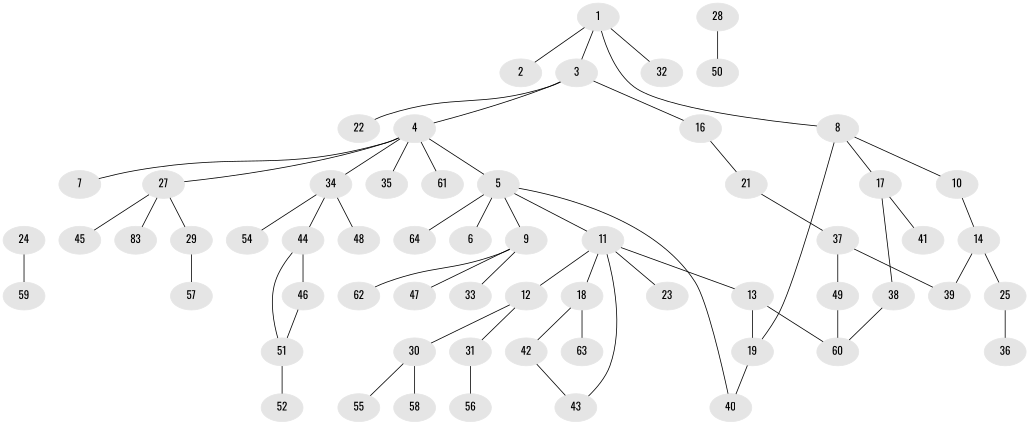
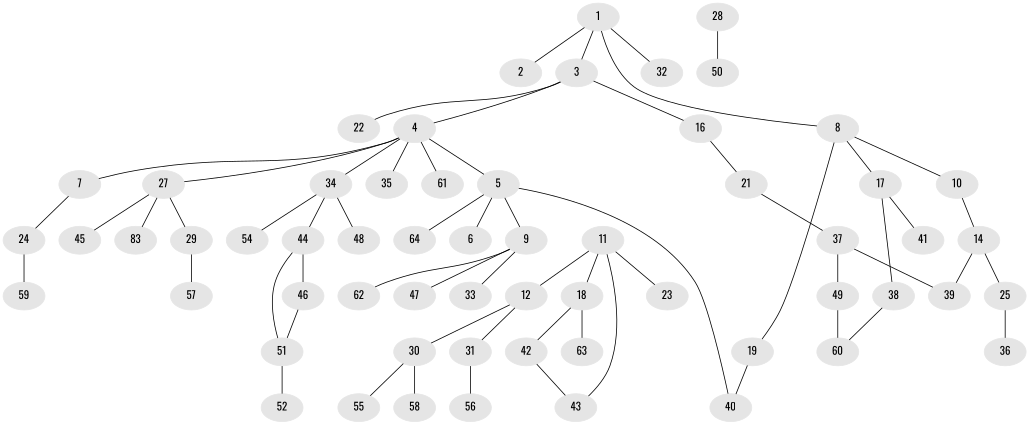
edge "7" -- "24": added
edge "5" -- "11": removed
node "13": removed
